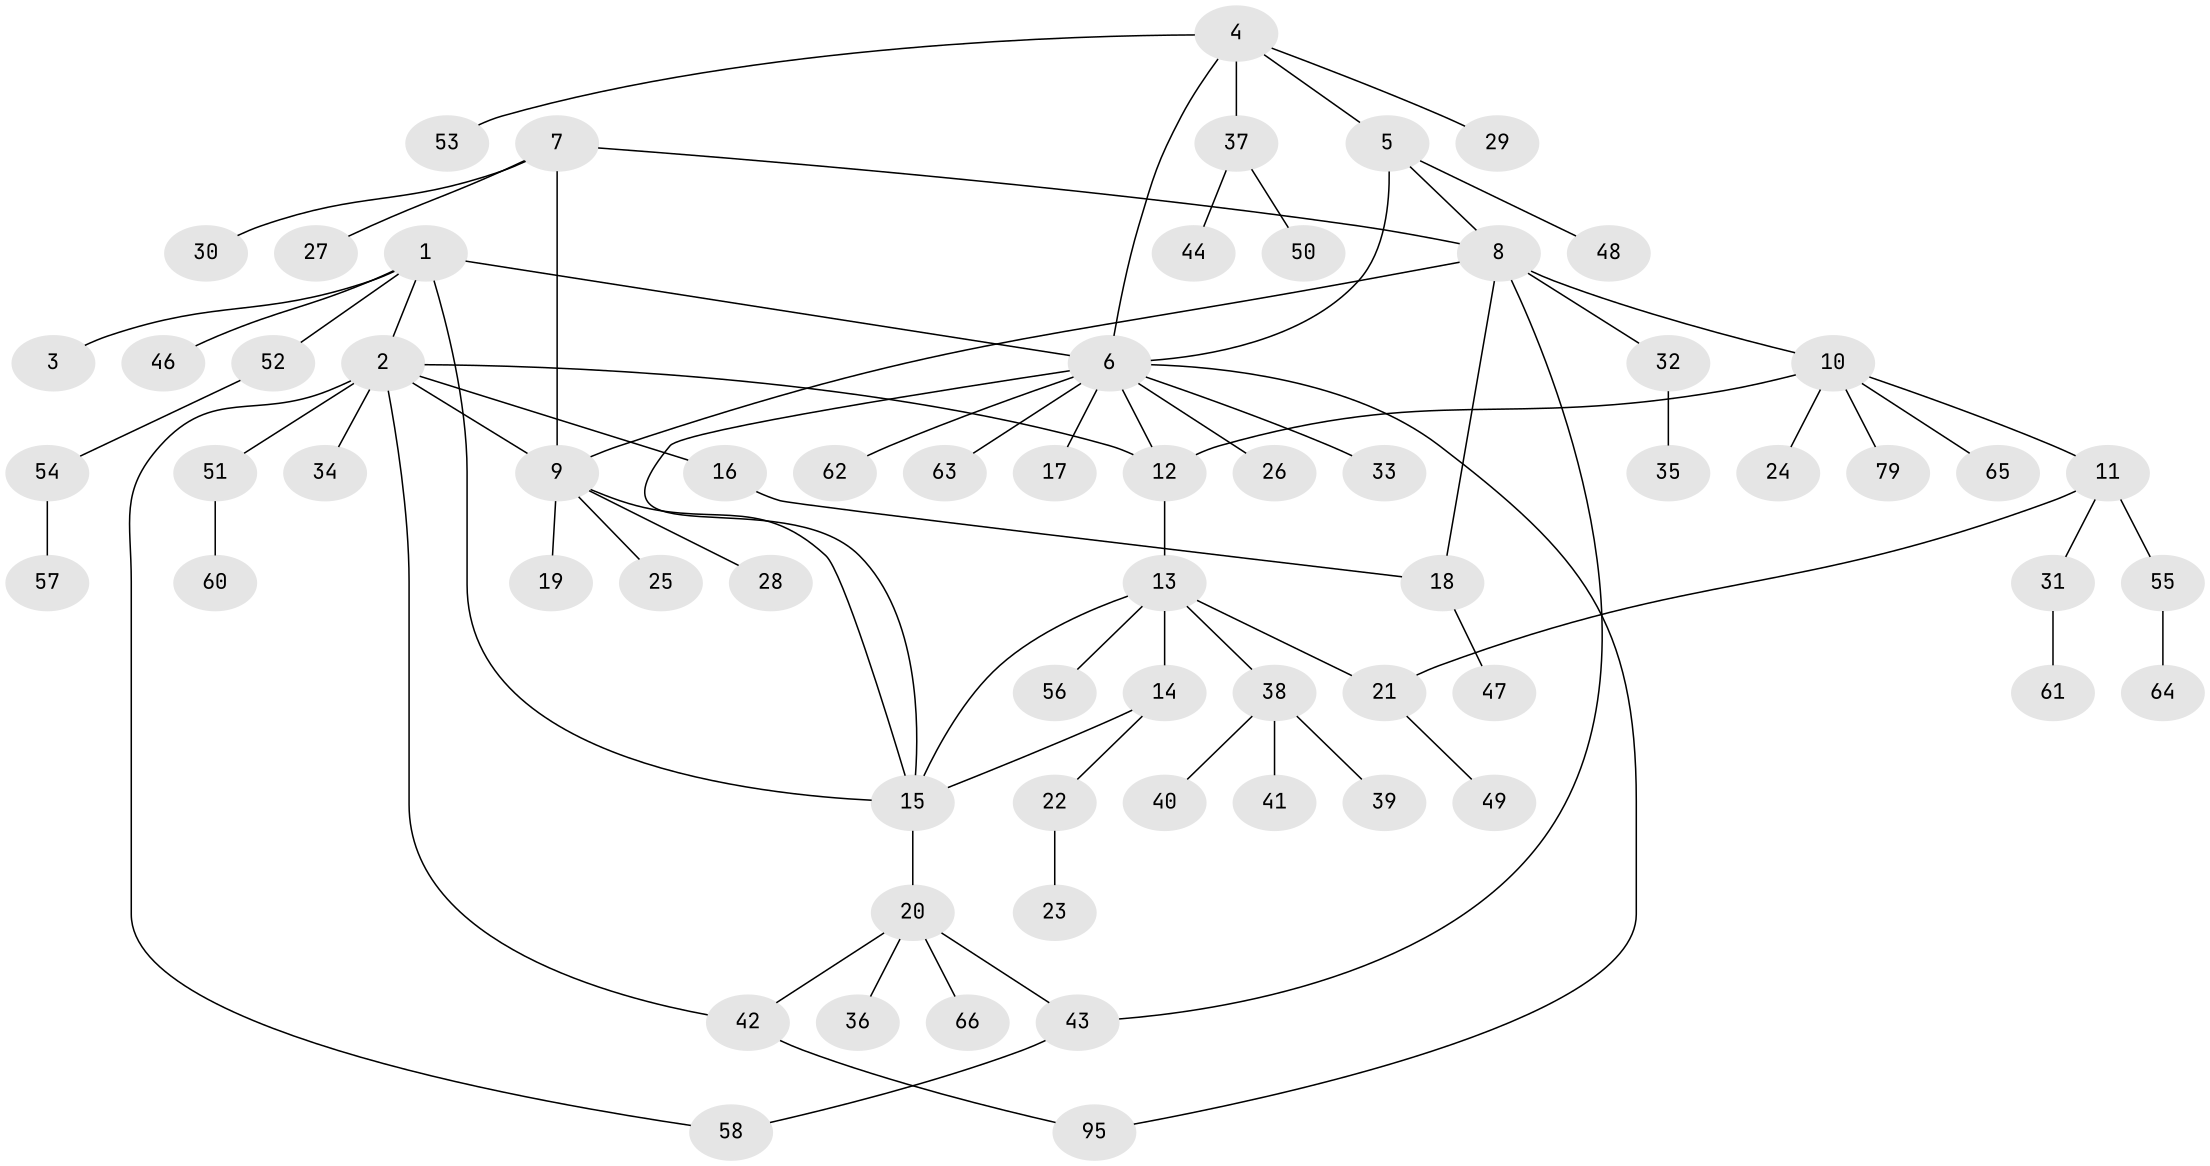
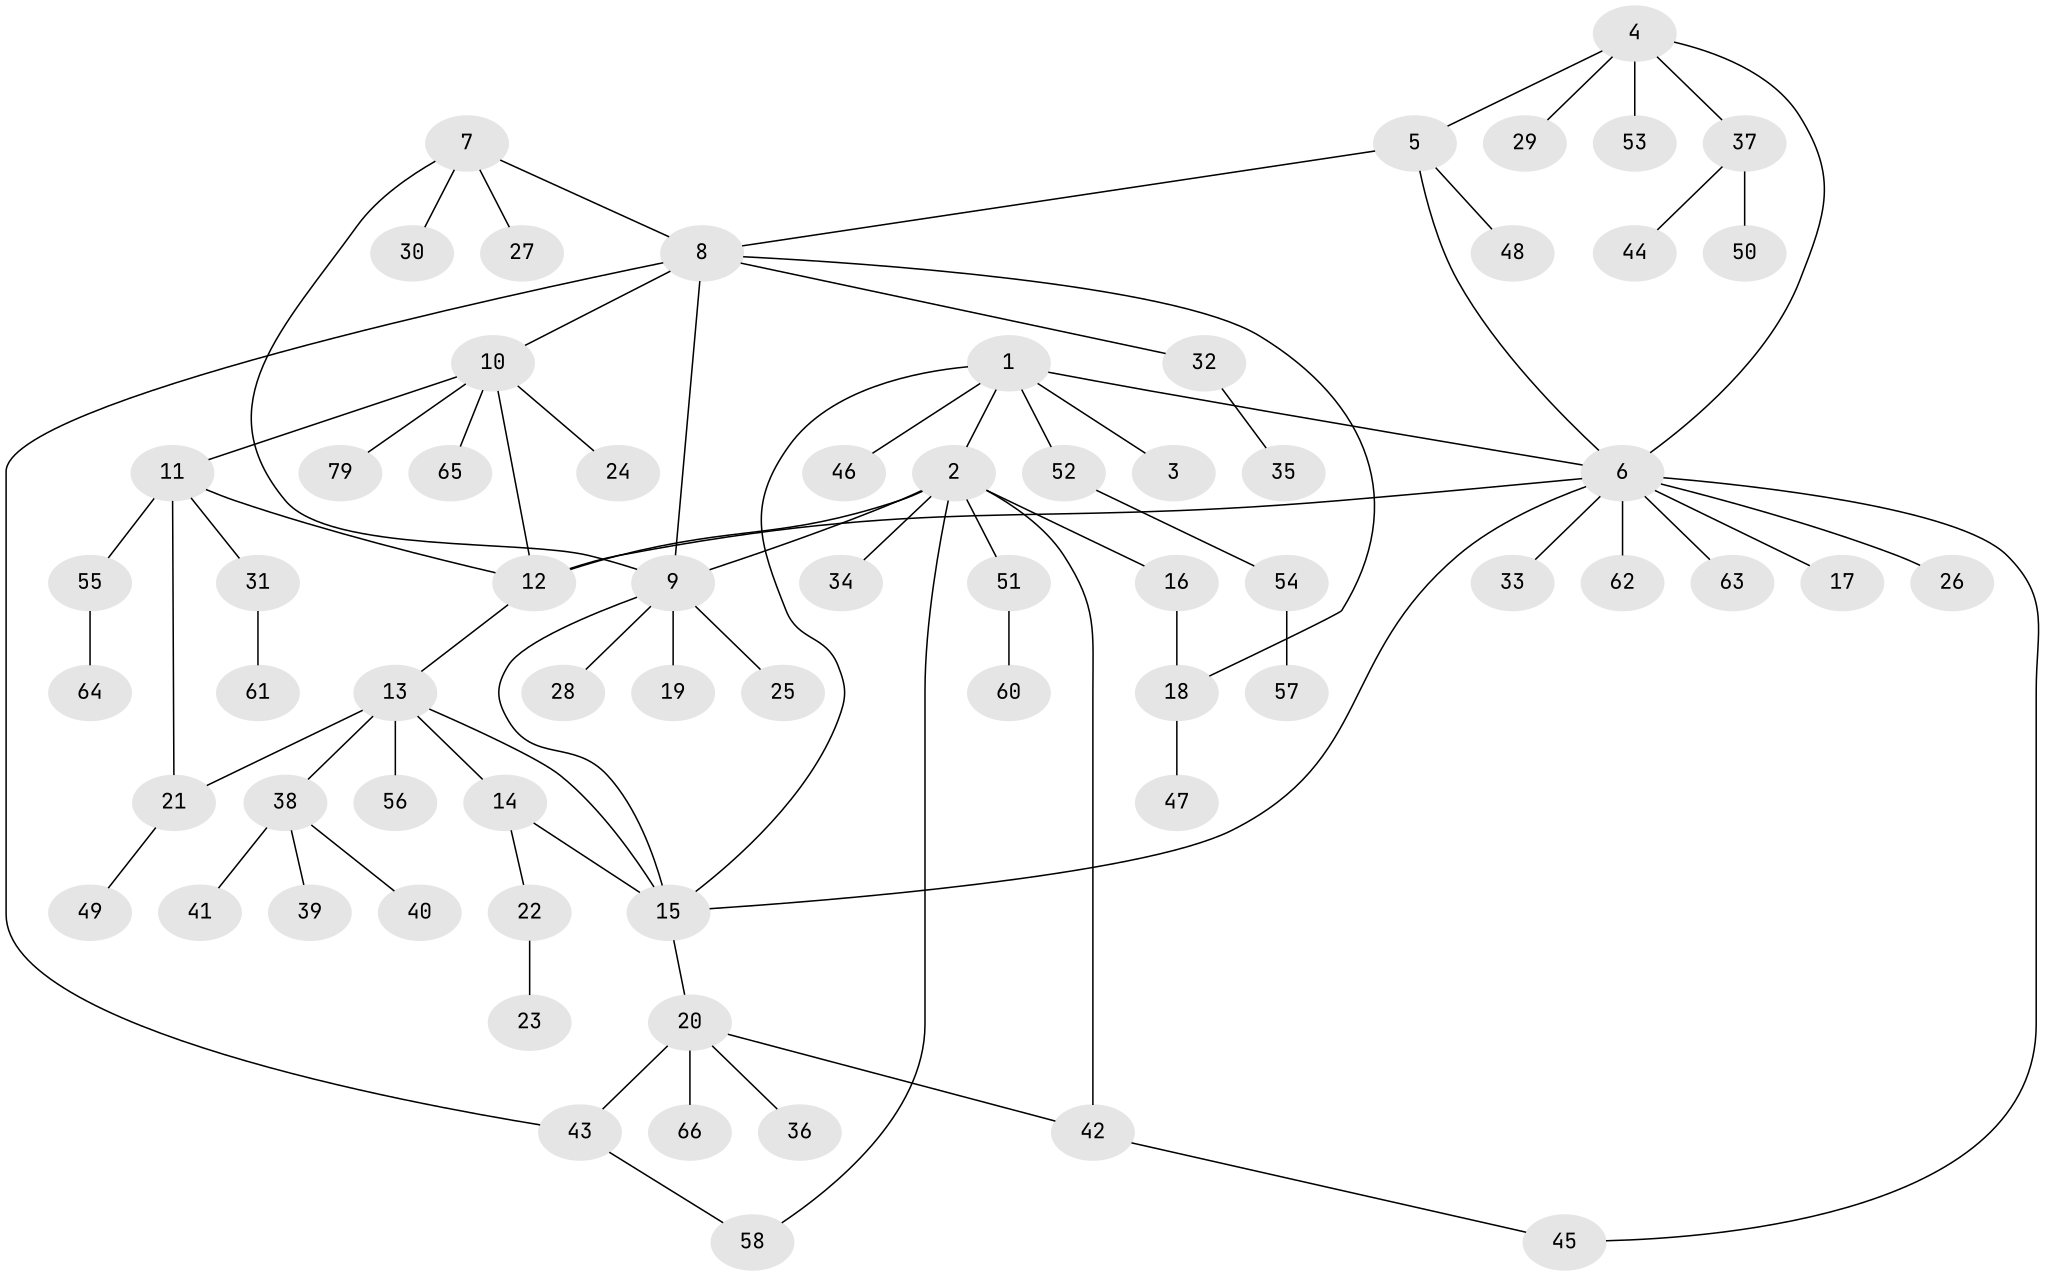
edge "11" -- "12": added
node "95": label "95" -> "45"
